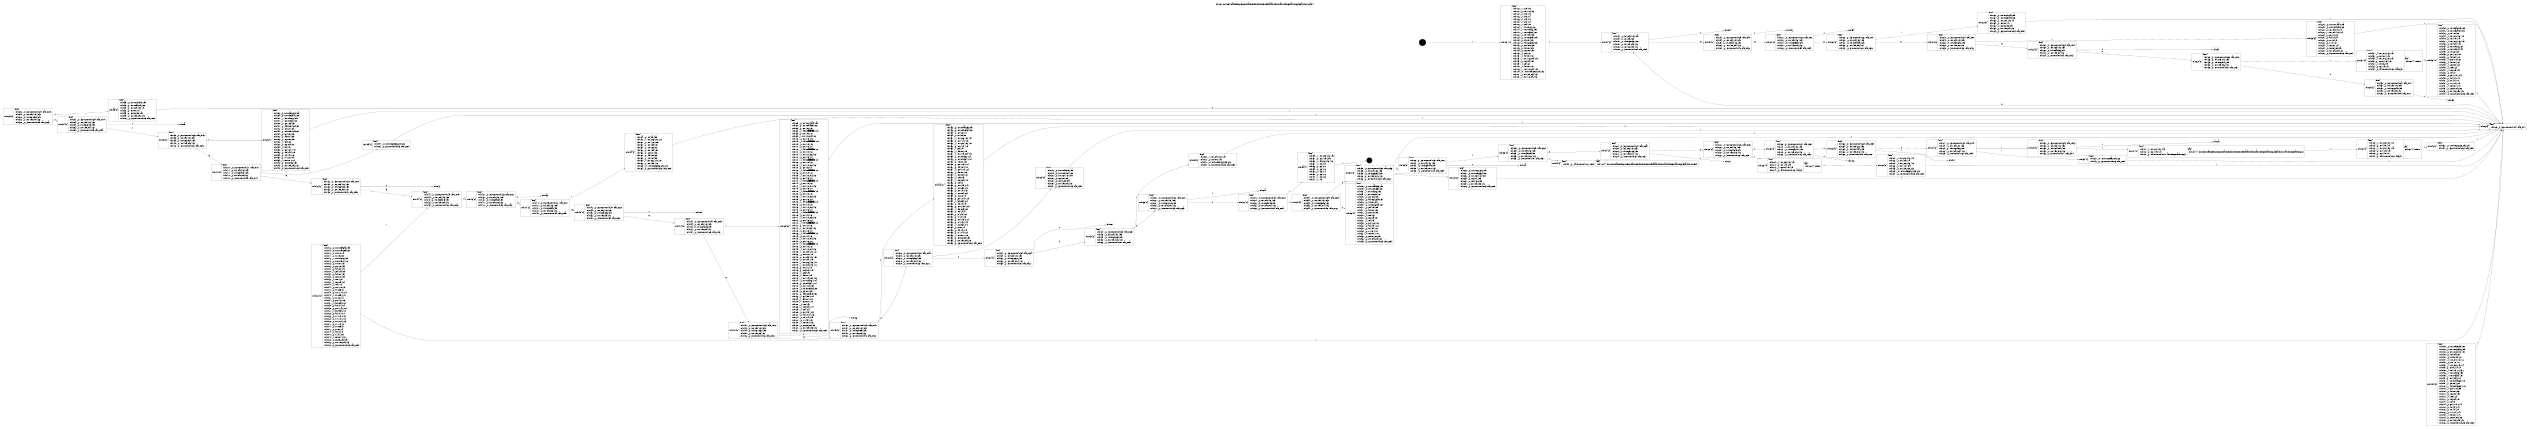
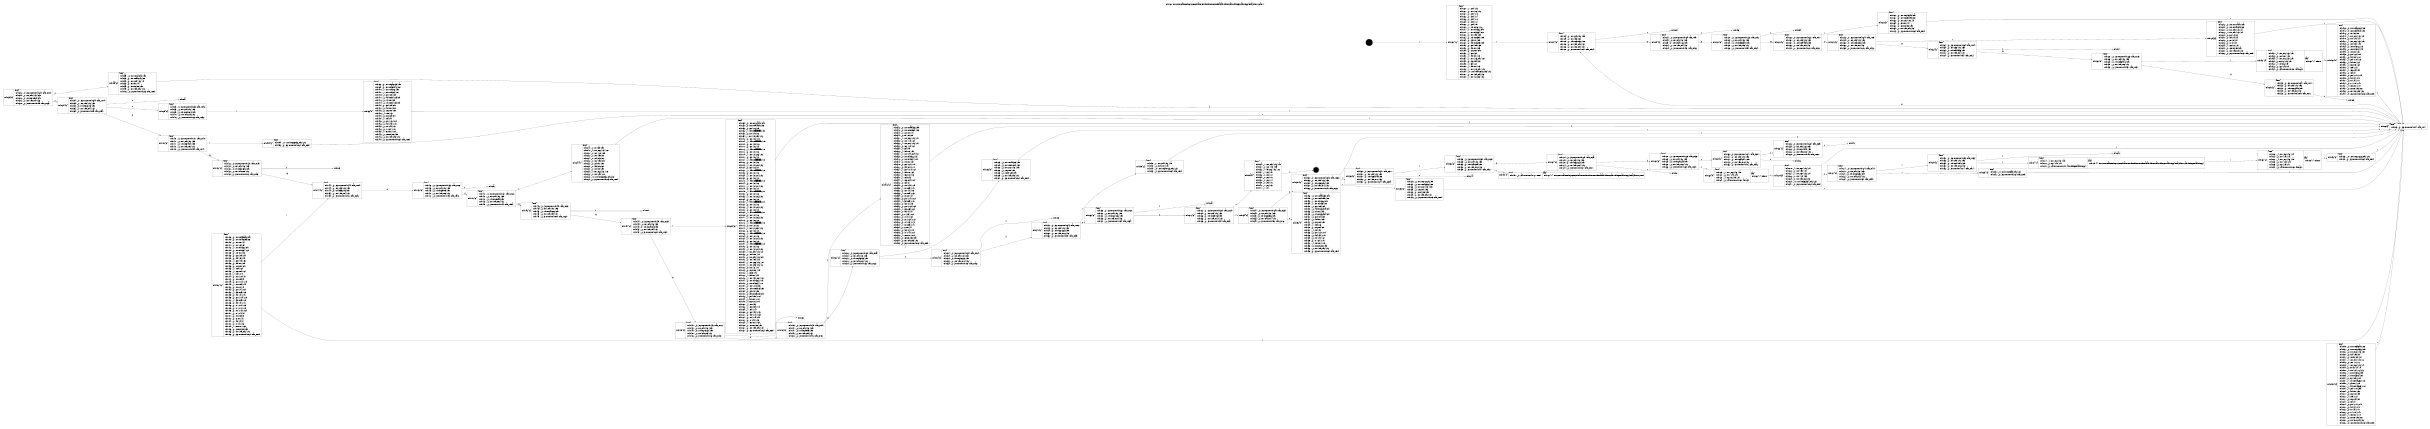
edge "0x401658 [28]" -> "0x401674 [28]": now "0x40187e [30]" -> "0x401674 [28]"
edge "0x4013f0 [28]" -> "0x40140c [28]": now "0x4013d4 [28]" -> "0x40140c [28]"
